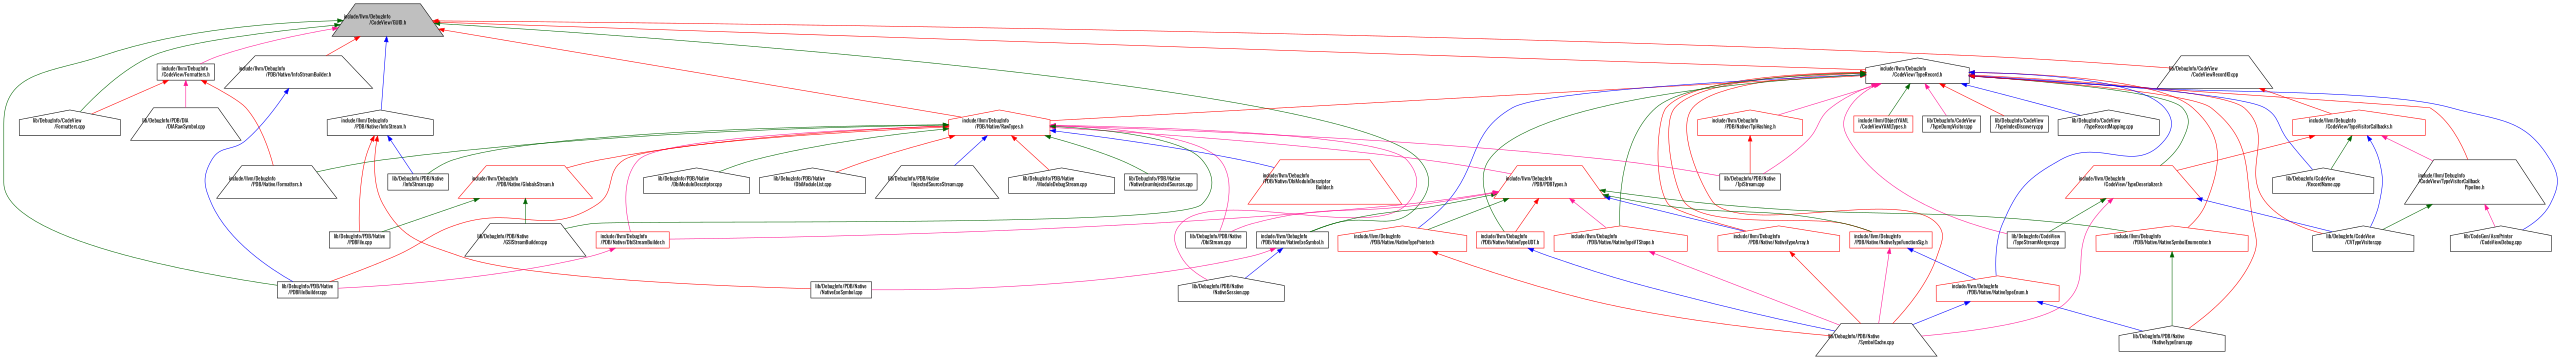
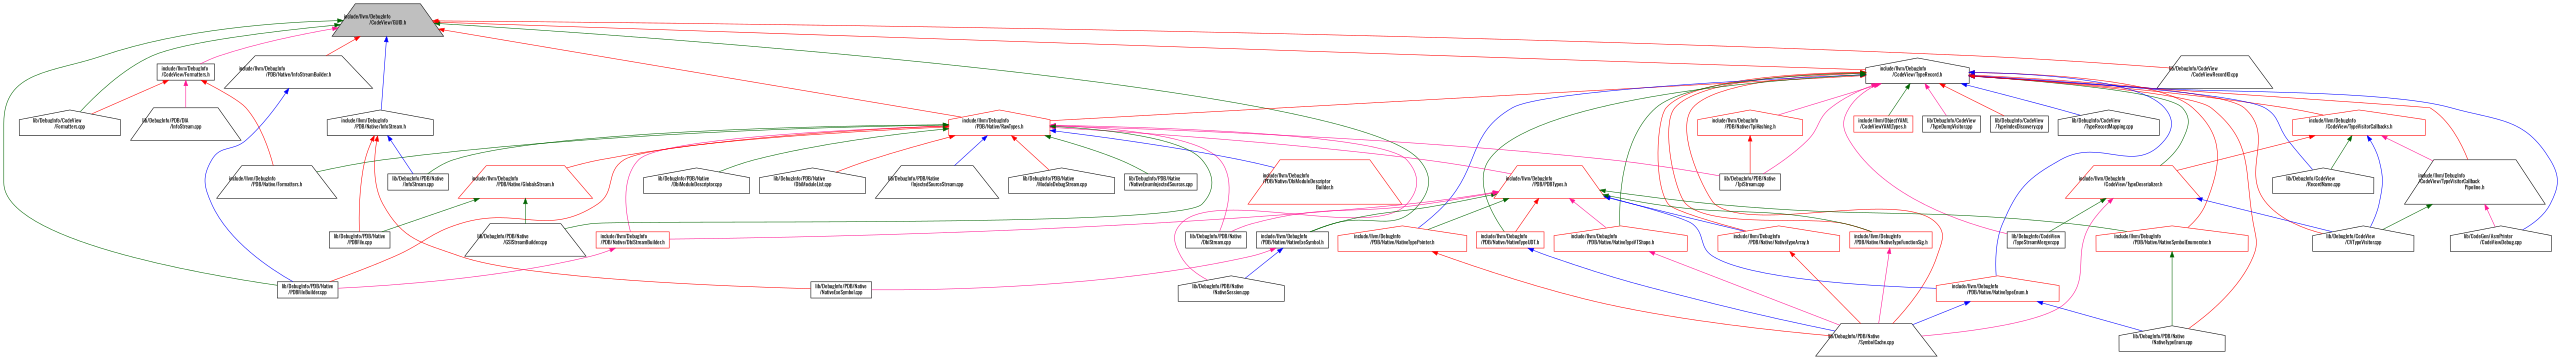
edge "include/llvm/DebugInfo /CodeView/TypeVisitorCallbacks.h" -> "lib/DebugInfo/CodeView /CodeViewRecordIO.cpp": now "include/llvm/DebugInfo /CodeView/TypeVisitorCallbacks.h" -> "include/llvm/DebugInfo /CodeView/TypeRecord.h"
node "lib/DebugInfo/PDB/DIA /DIARawSymbol.cpp": label "lib/DebugInfo/PDB/DIA /DIARawSymbol.cpp" -> "lib/DebugInfo/PDB/DIA /InfoStream.cpp"
edge "include/llvm/DebugInfo /PDB/Native/NativeTypeEnum.h" -> "include/llvm/DebugInfo /PDB/Native/NativeTypeFunctionSig.h": now "include/llvm/DebugInfo /PDB/Native/NativeTypeEnum.h" -> "include/llvm/DebugInfo /PDB/PDBTypes.h"
